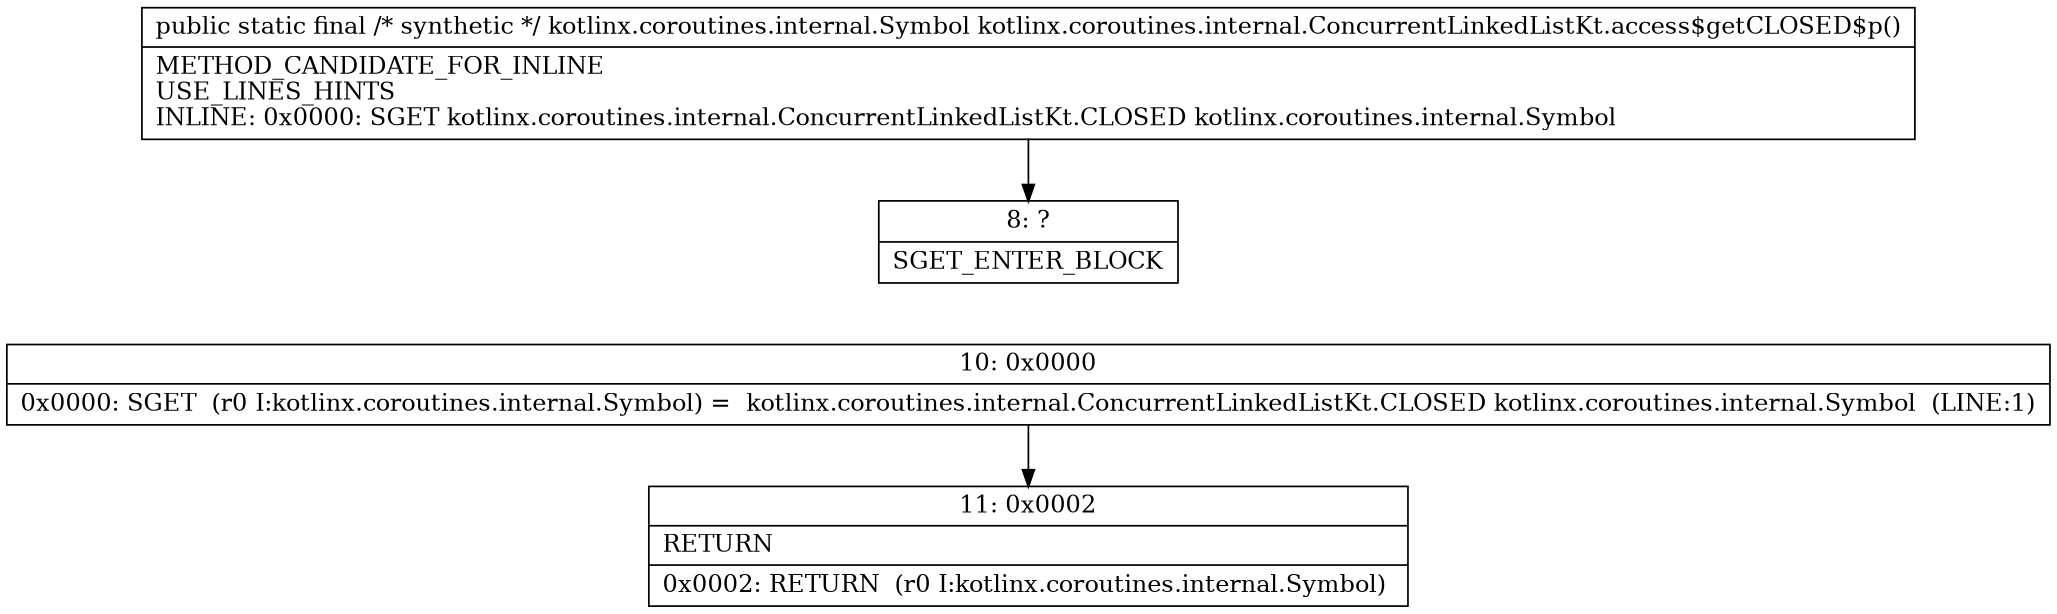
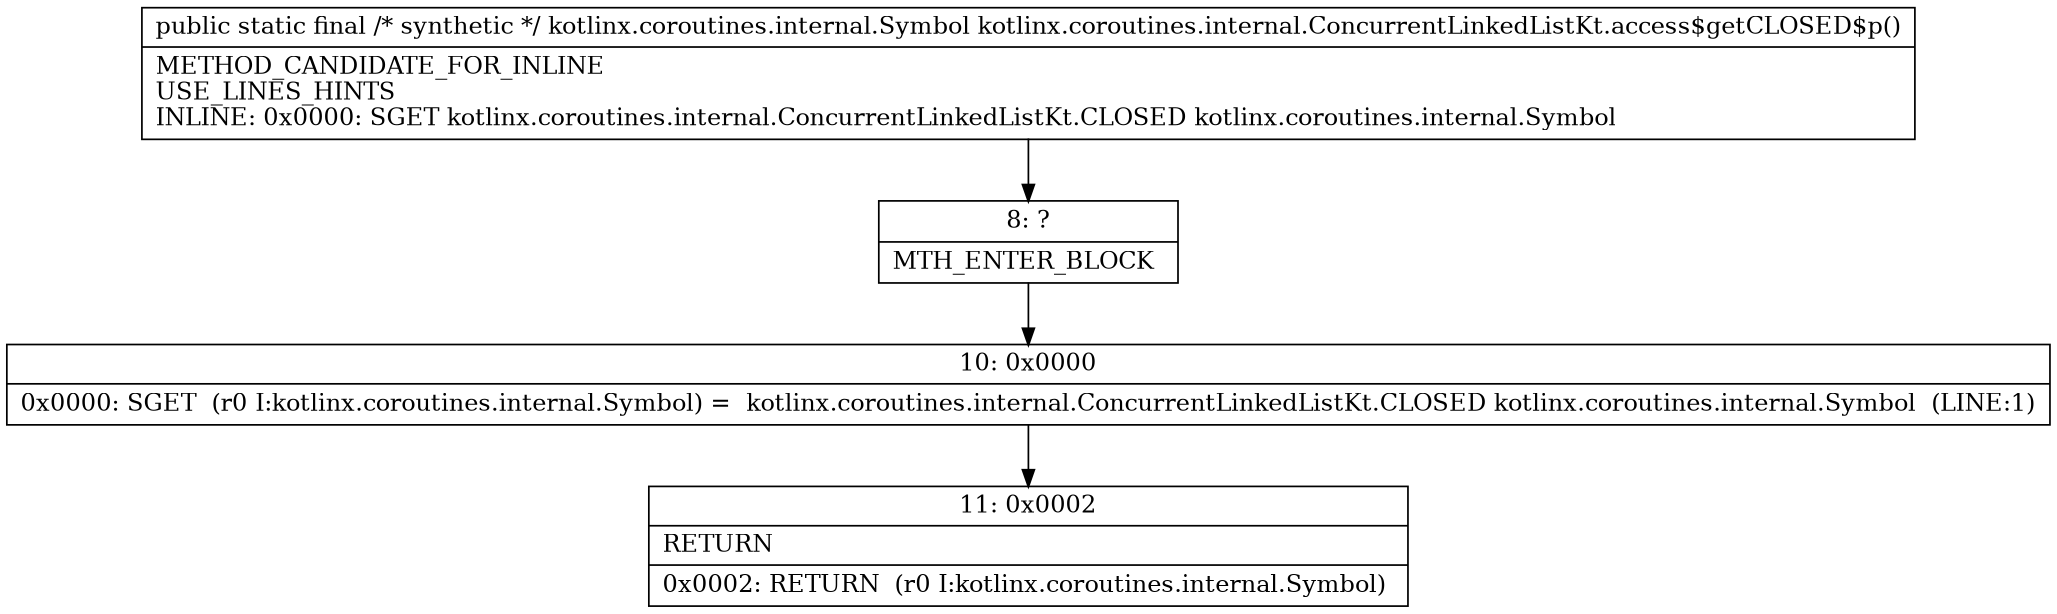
node "8: ?": text "SGET_ENTER_BLOCK" -> "MTH_ENTER_BLOCK"
edge "8: ?" -> "10: 0x0000": added
